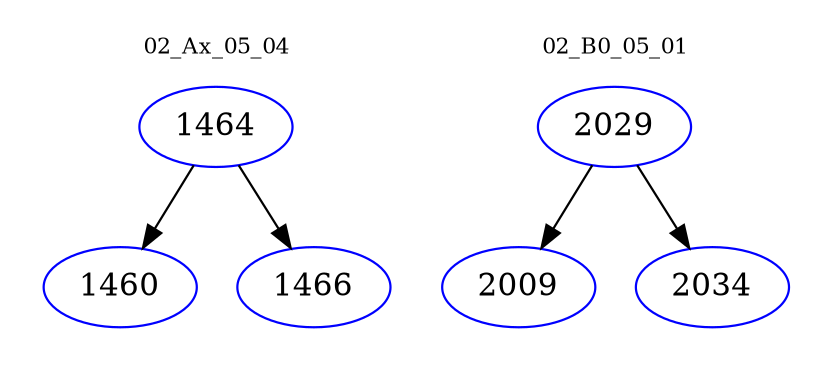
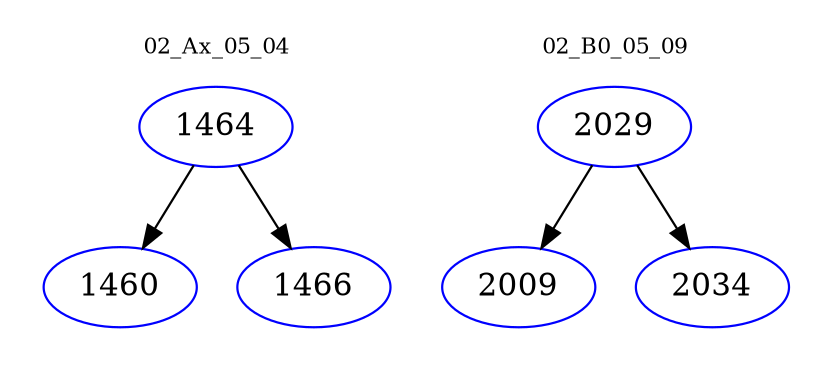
cluster "02_B0_05_01": label "02_B0_05_01" -> "02_B0_05_09"
